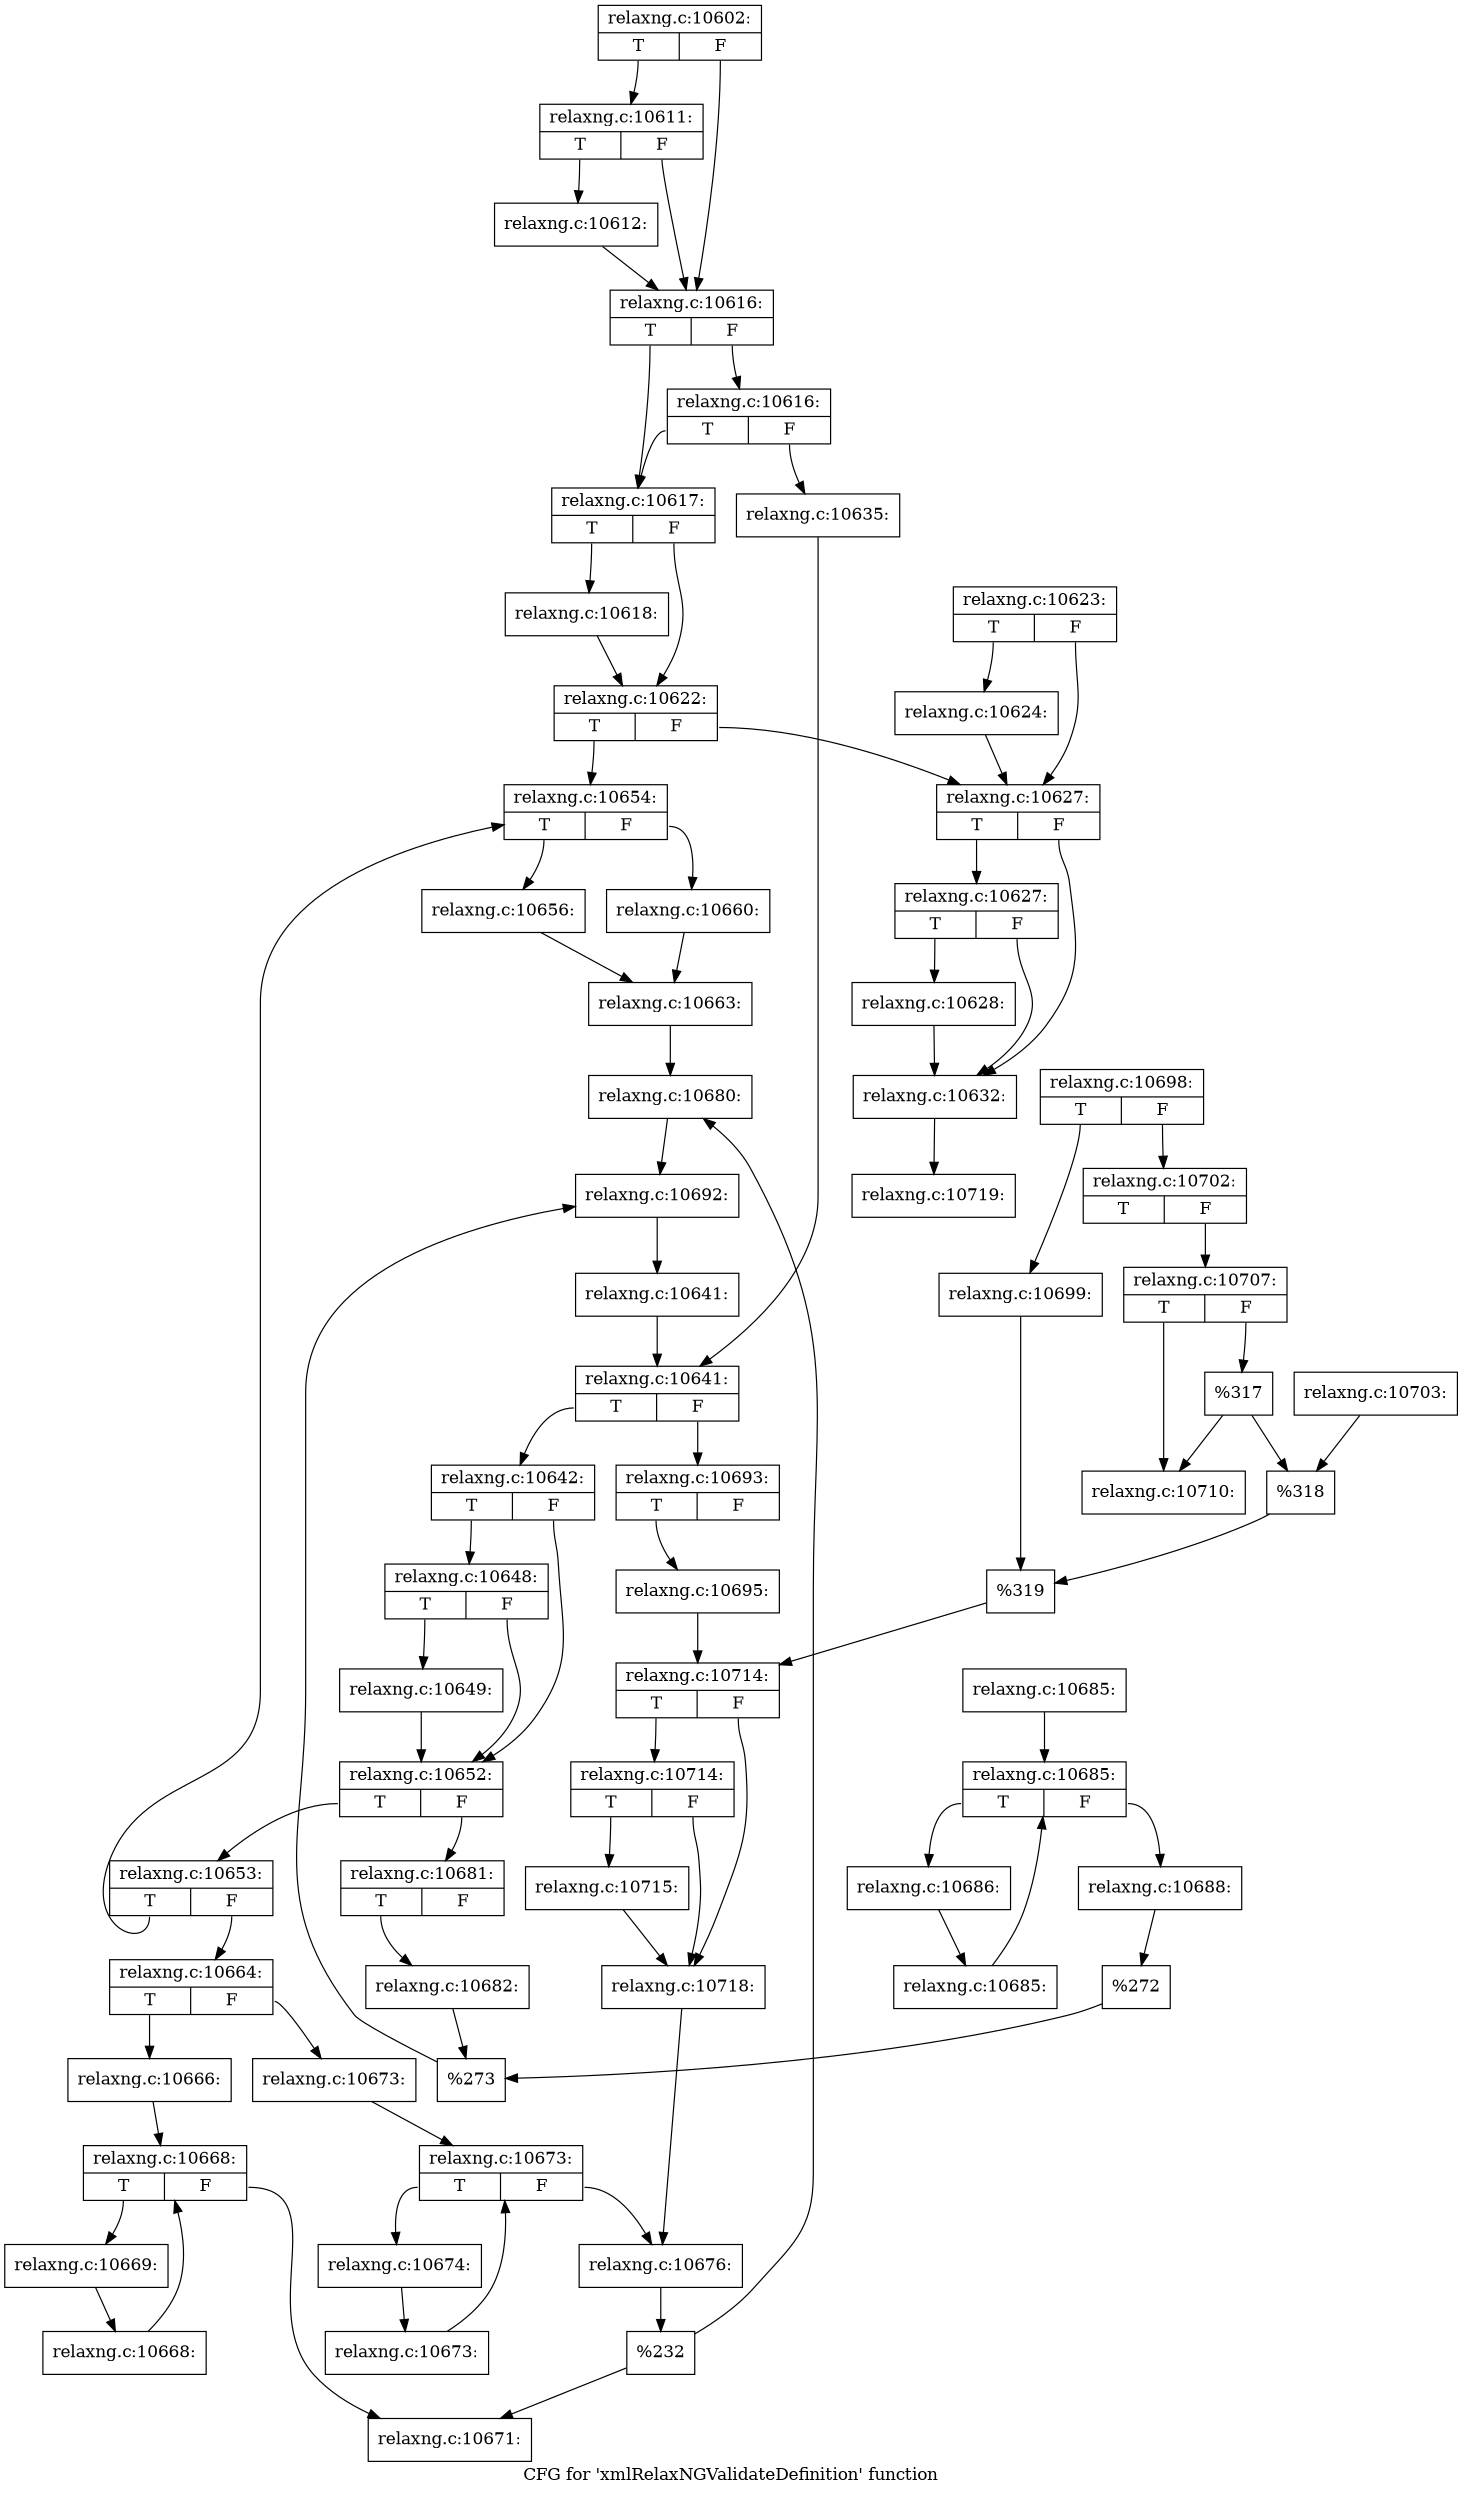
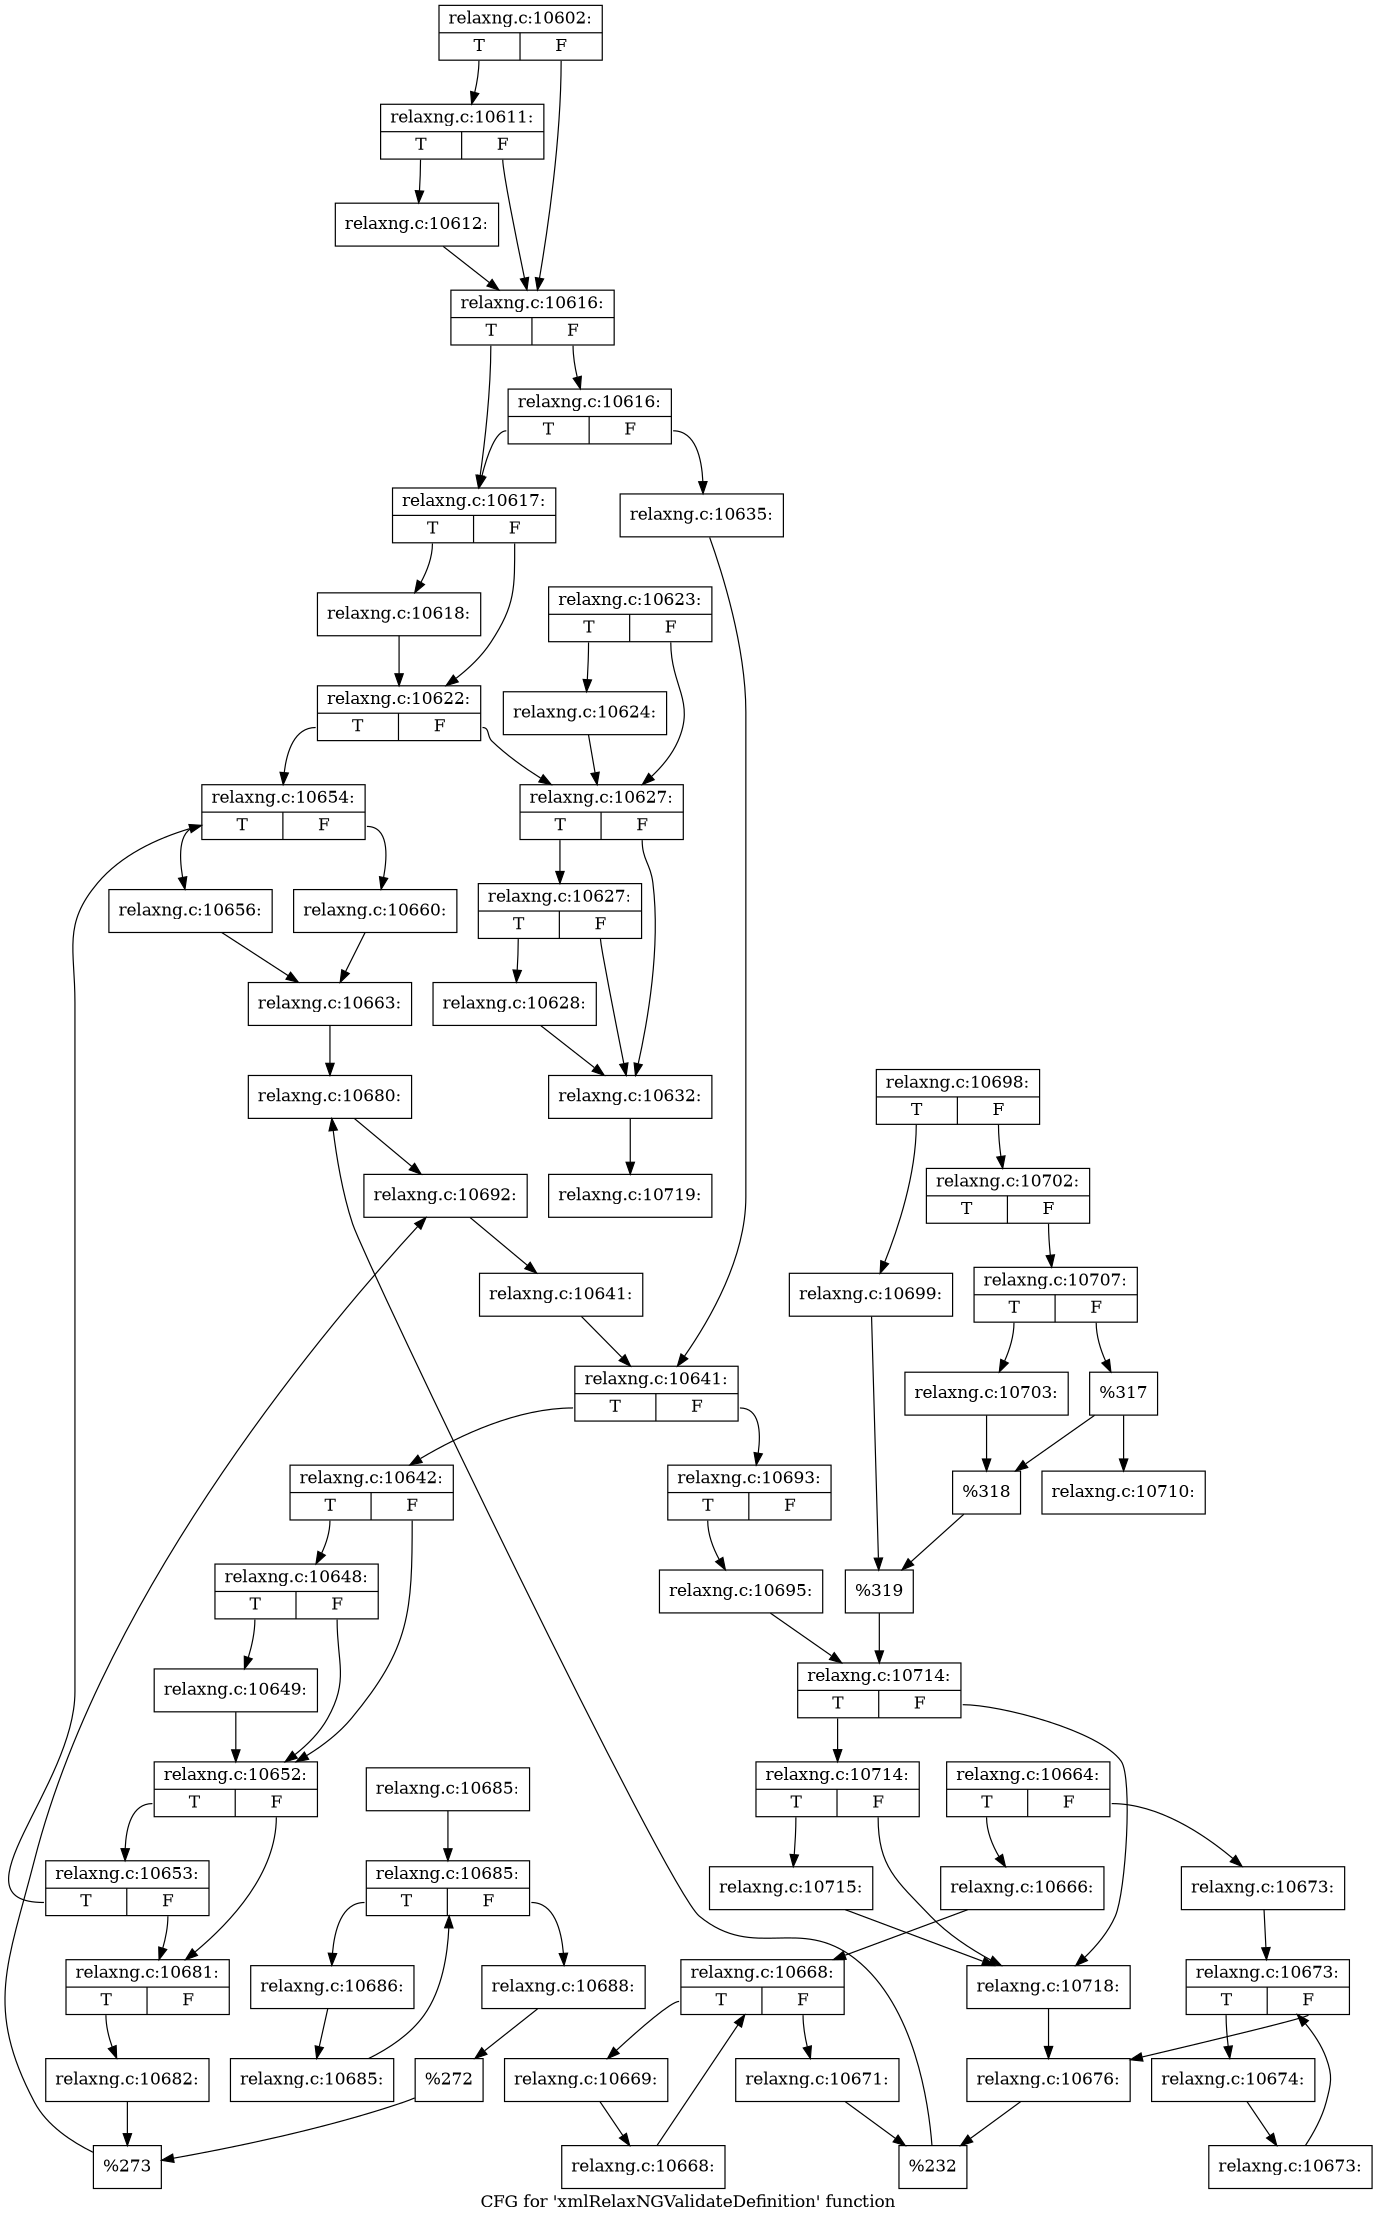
edge "relaxng.c:10707:" -> "relaxng.c:10710:": now "relaxng.c:10707:" -> "relaxng.c:10703:"
edge "relaxng.c:10653:" -> "relaxng.c:10664:": now "relaxng.c:10653:" -> "relaxng.c:10681:"
edge "%232" -> "relaxng.c:10671:": reversed
